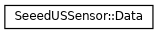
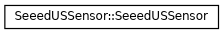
node "SeeedUSSensor::Data": label "SeeedUSSensor::Data" -> "SeeedUSSensor::SeeedUSSensor"
